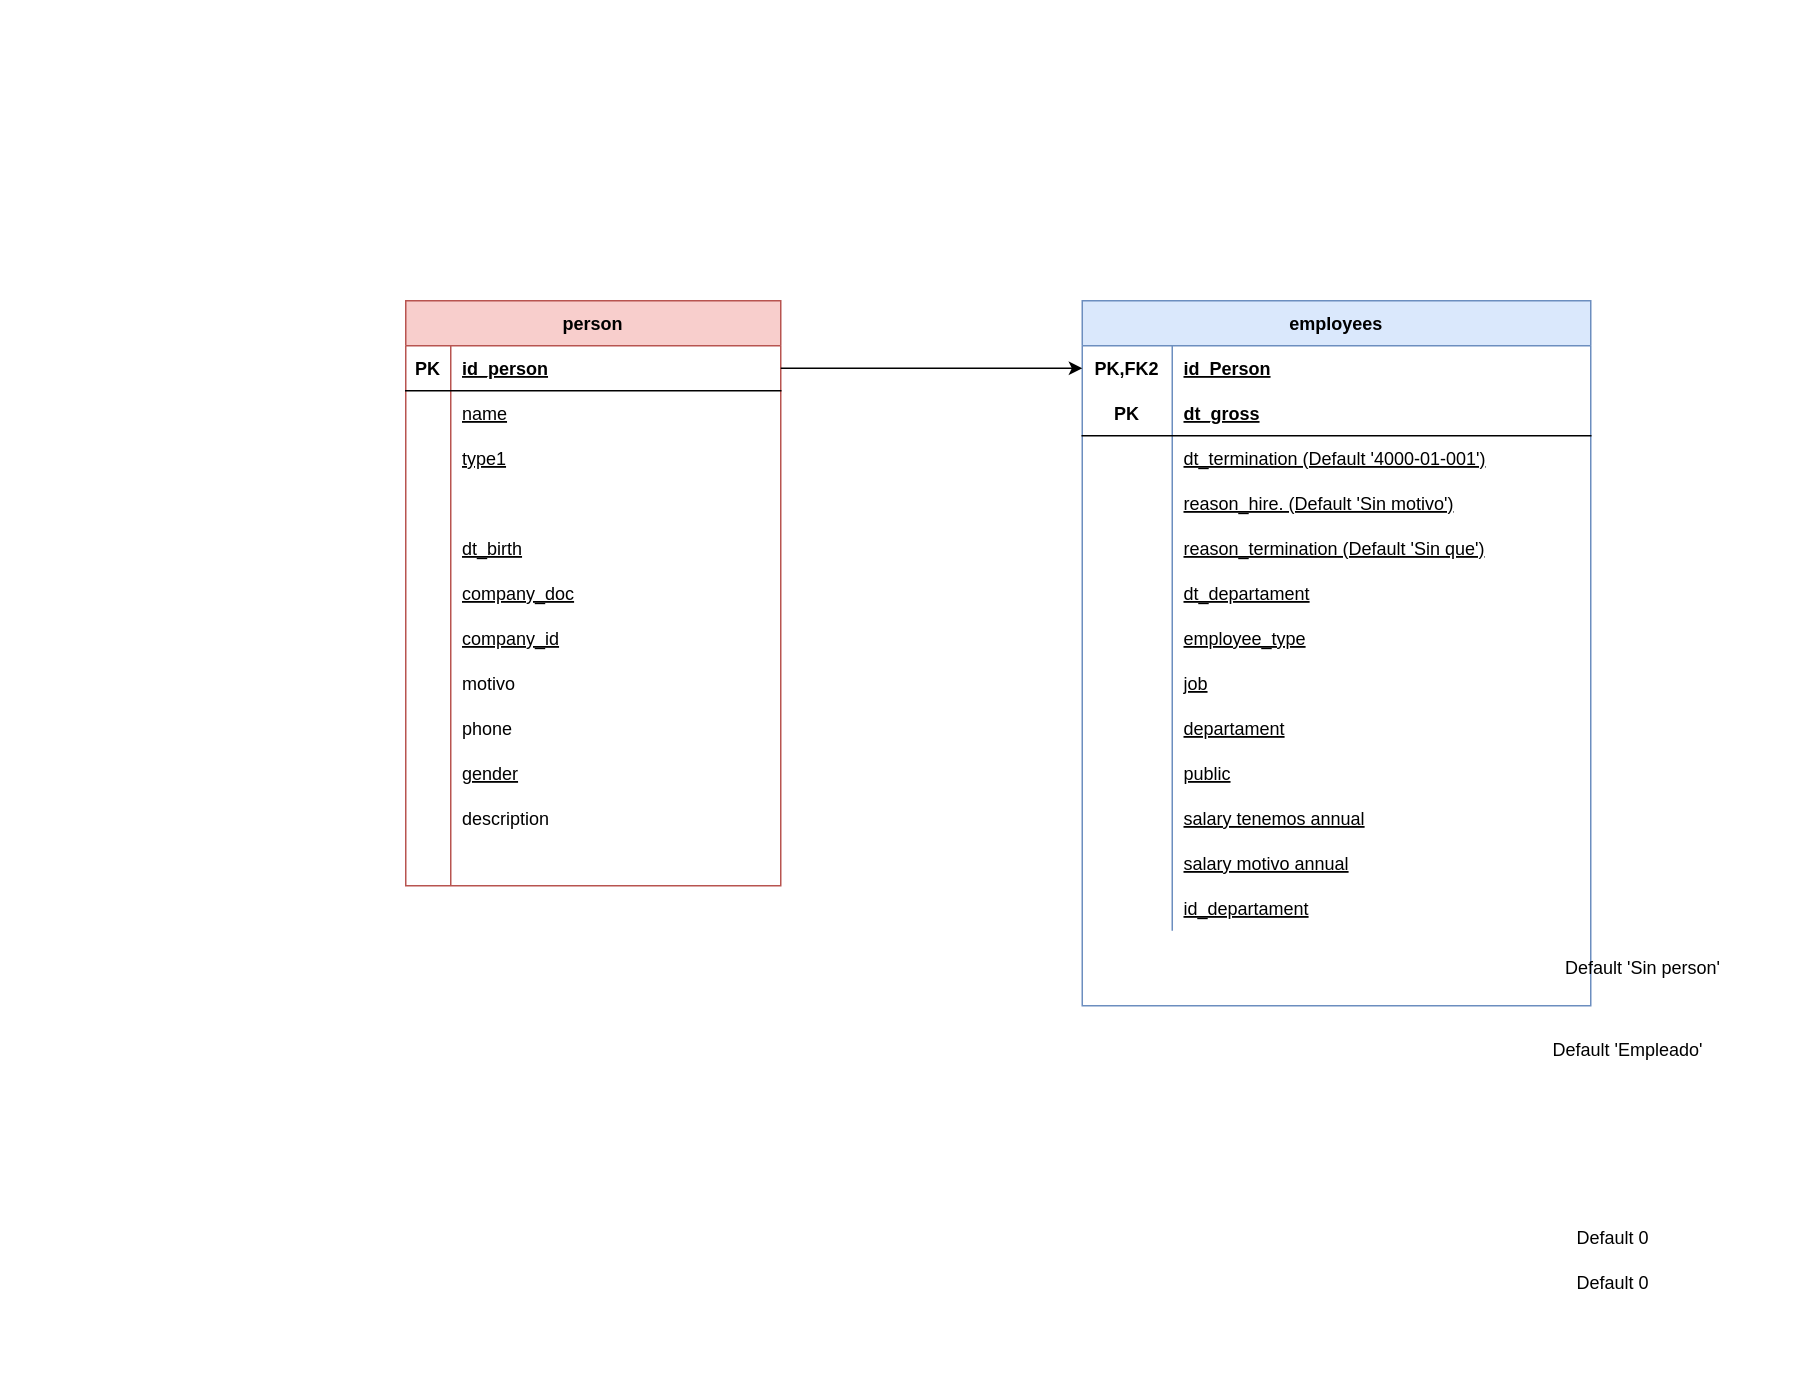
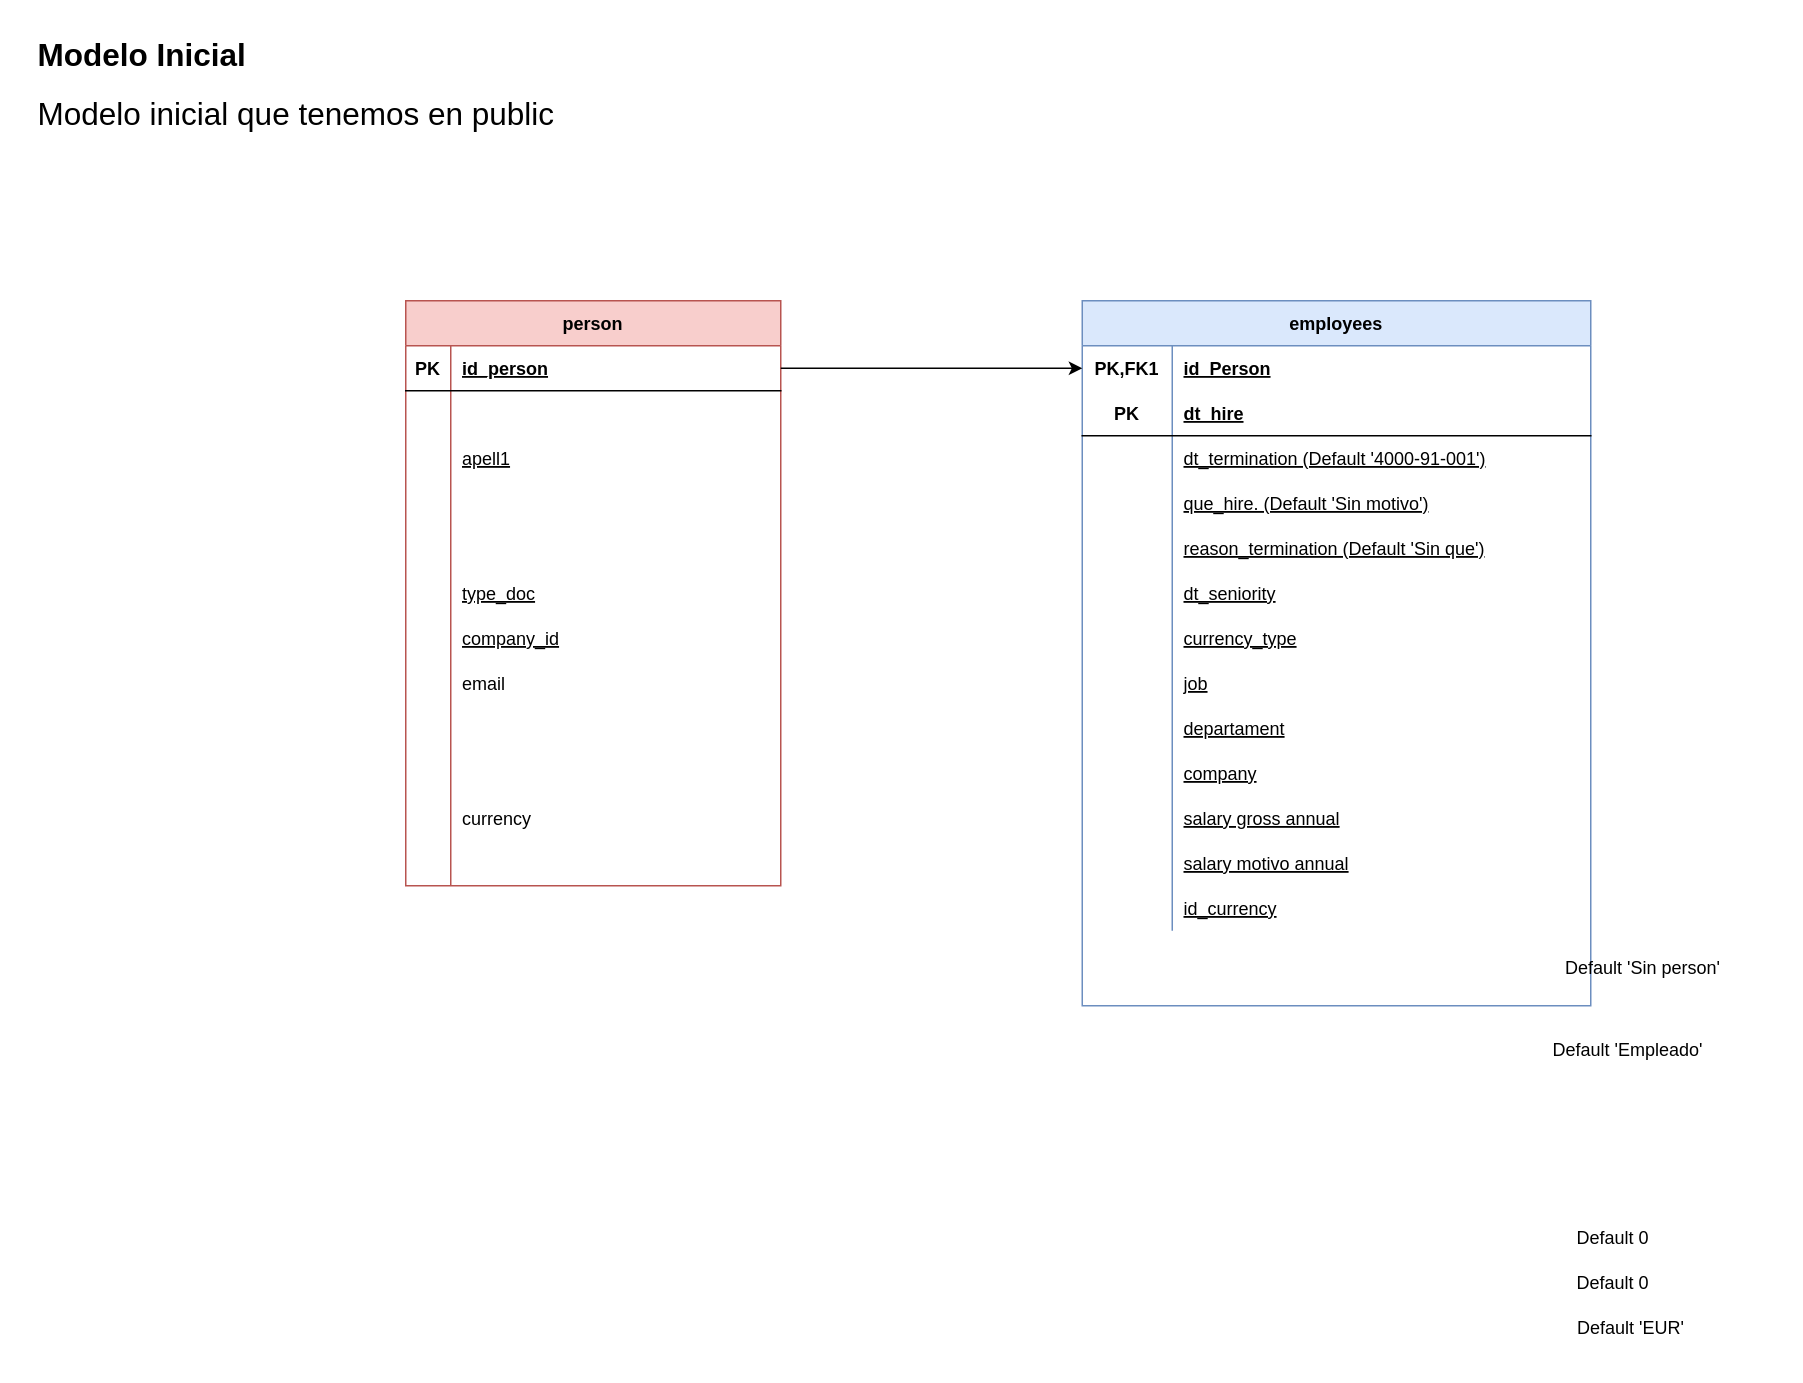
node "Modelo Inicial Modelo inicial que tenemos en public": added
node "PK,FK2": label "PK,FK2" -> "PK,FK1"
node "name": removed
node "dt_gross": label "dt_gross" -> "dt_hire"
node "type1": label "type1" -> "apell1"
node "dt_termination (Default '4000-01-001')": label "dt_termination (Default '4000-01-001')" -> "dt_termination (Default '4000-91-001')"
node "reason_hire. (Default 'Sin motivo')": label "reason_hire. (Default 'Sin motivo')" -> "que_hire. (Default 'Sin motivo')"
node "dt_birth": removed
node "company_doc": label "company_doc" -> "type_doc"
node "dt_departament": label "dt_departament" -> "dt_seniority"
node "employee_type": label "employee_type" -> "currency_type"
node "motivo": label "motivo" -> "email"
node "phone": removed
node "gender": removed
node "public": label "public" -> "company"
node "description": label "description" -> "currency"
node "salary tenemos annual": label "salary tenemos annual" -> "salary gross annual"
node "id_departament": label "id_departament" -> "id_currency"
node "Default 'EUR'": added
